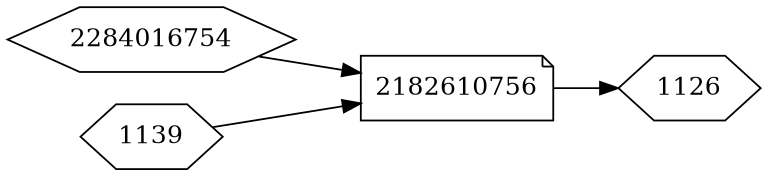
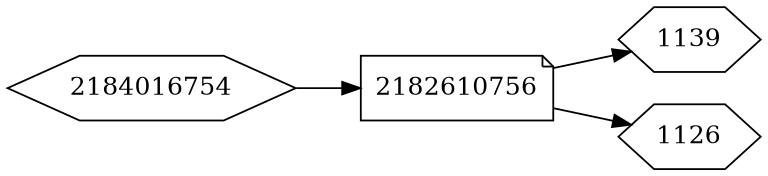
node "2284016754": label "2284016754" -> "2184016754"
edge "1139" -> "2182610756": reversed
